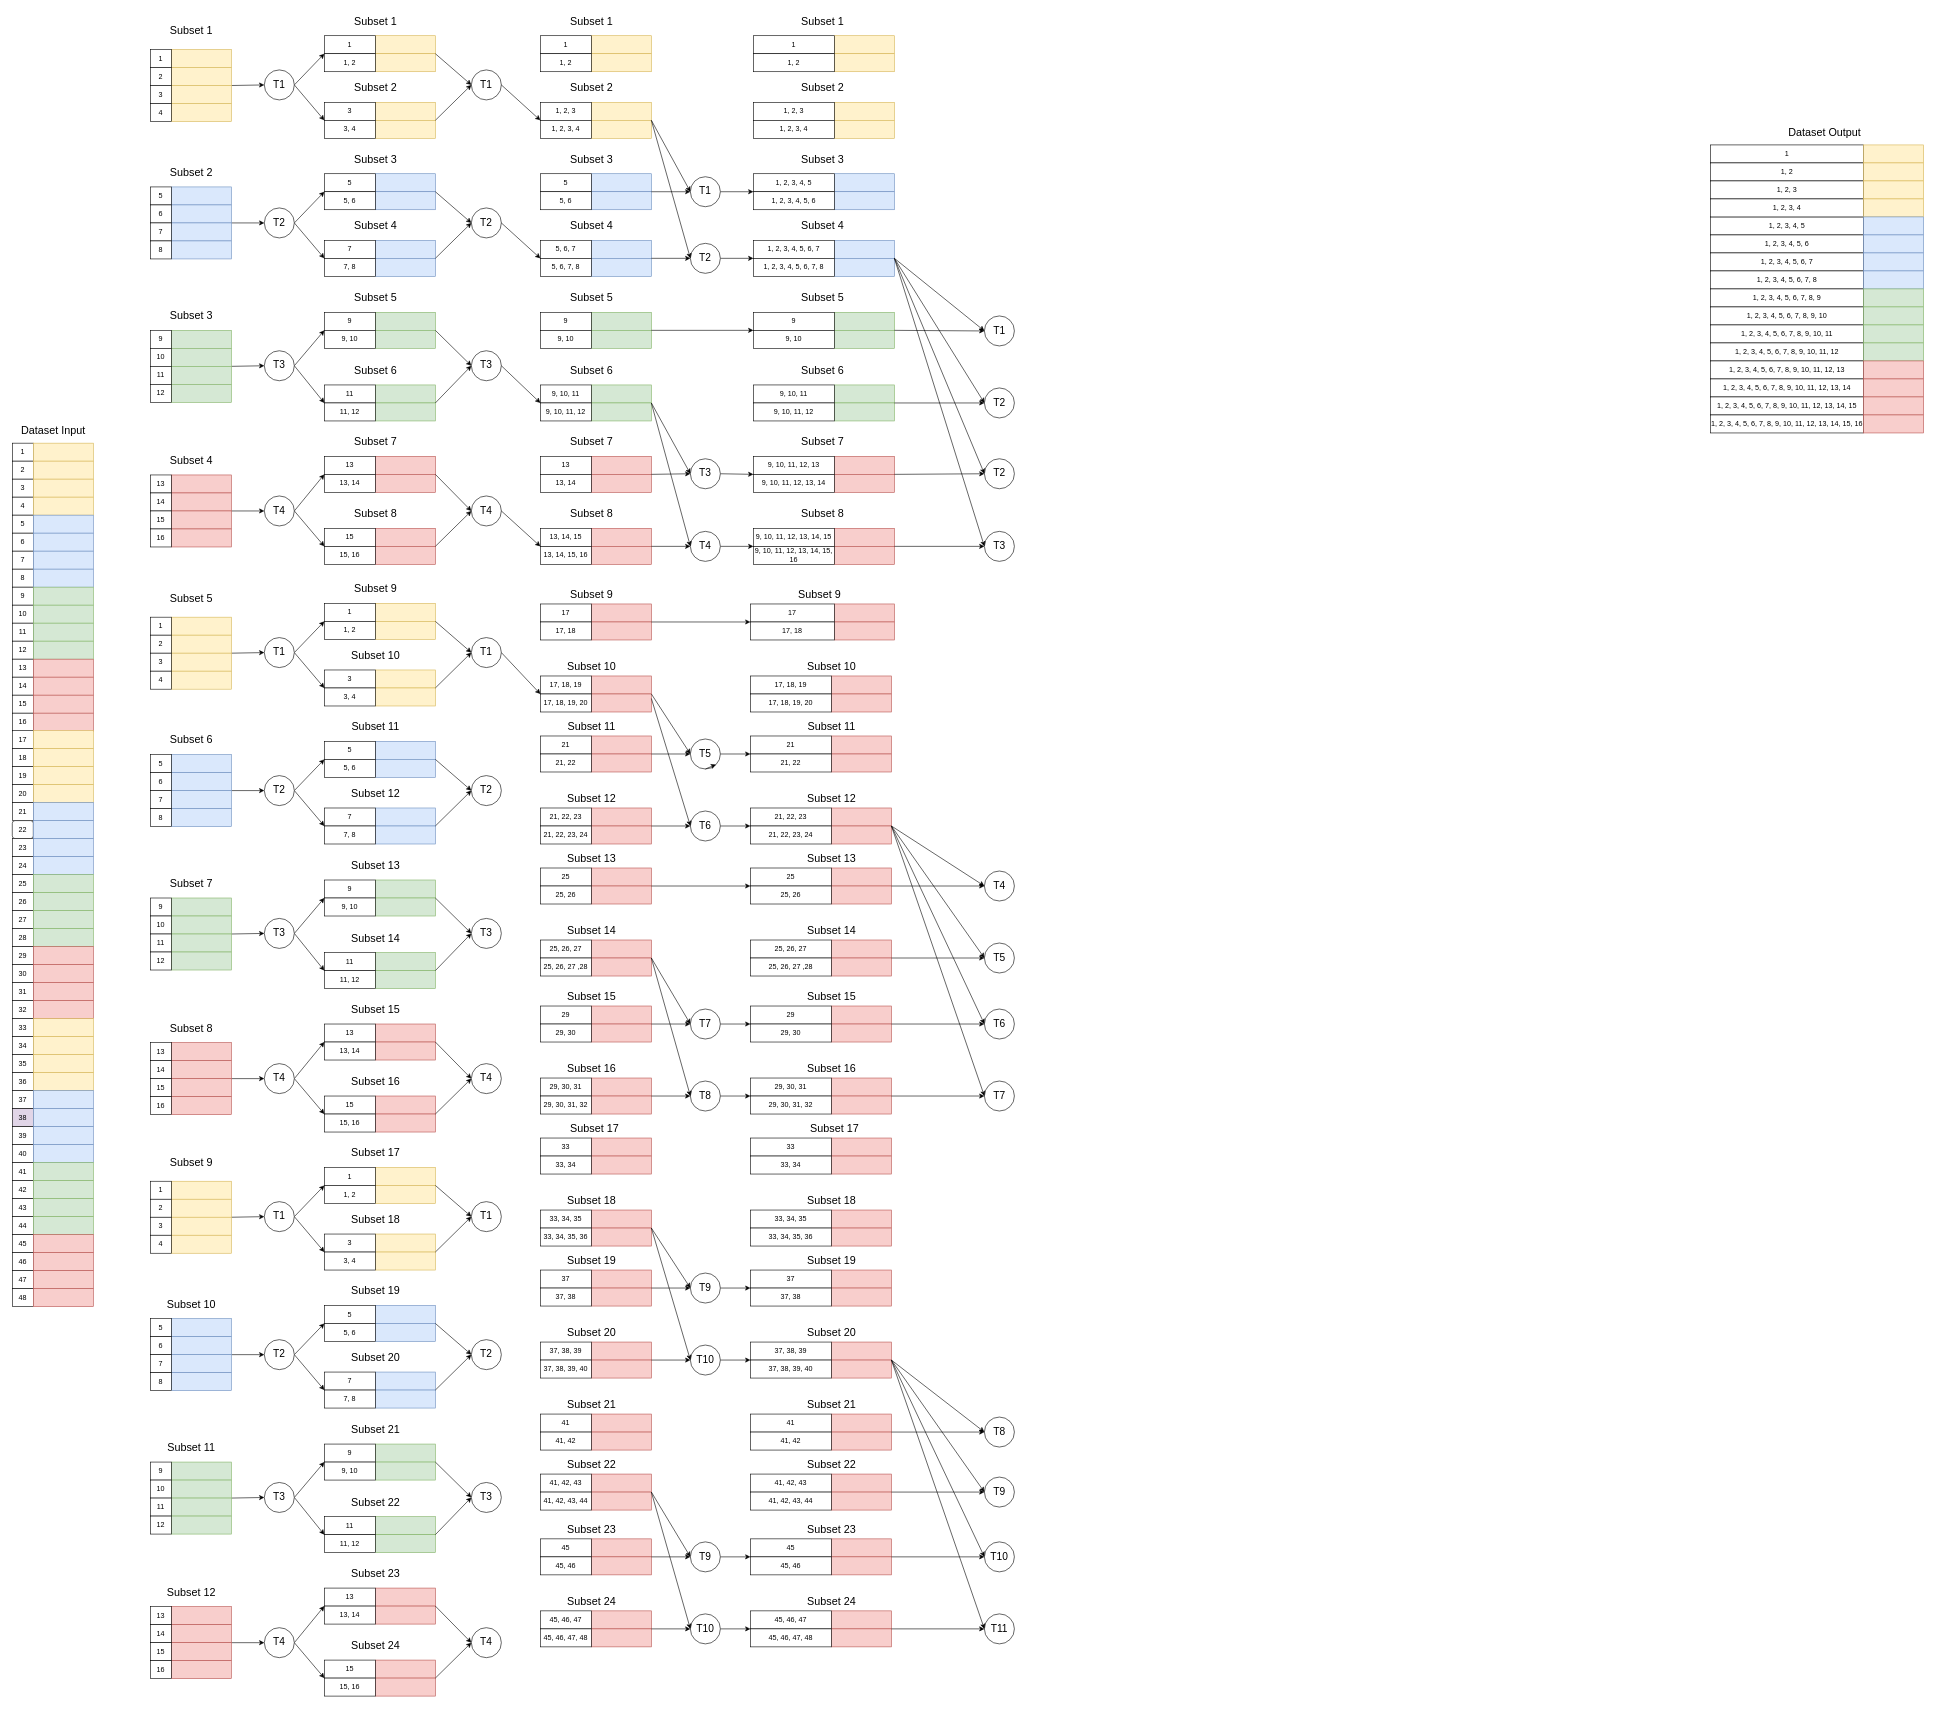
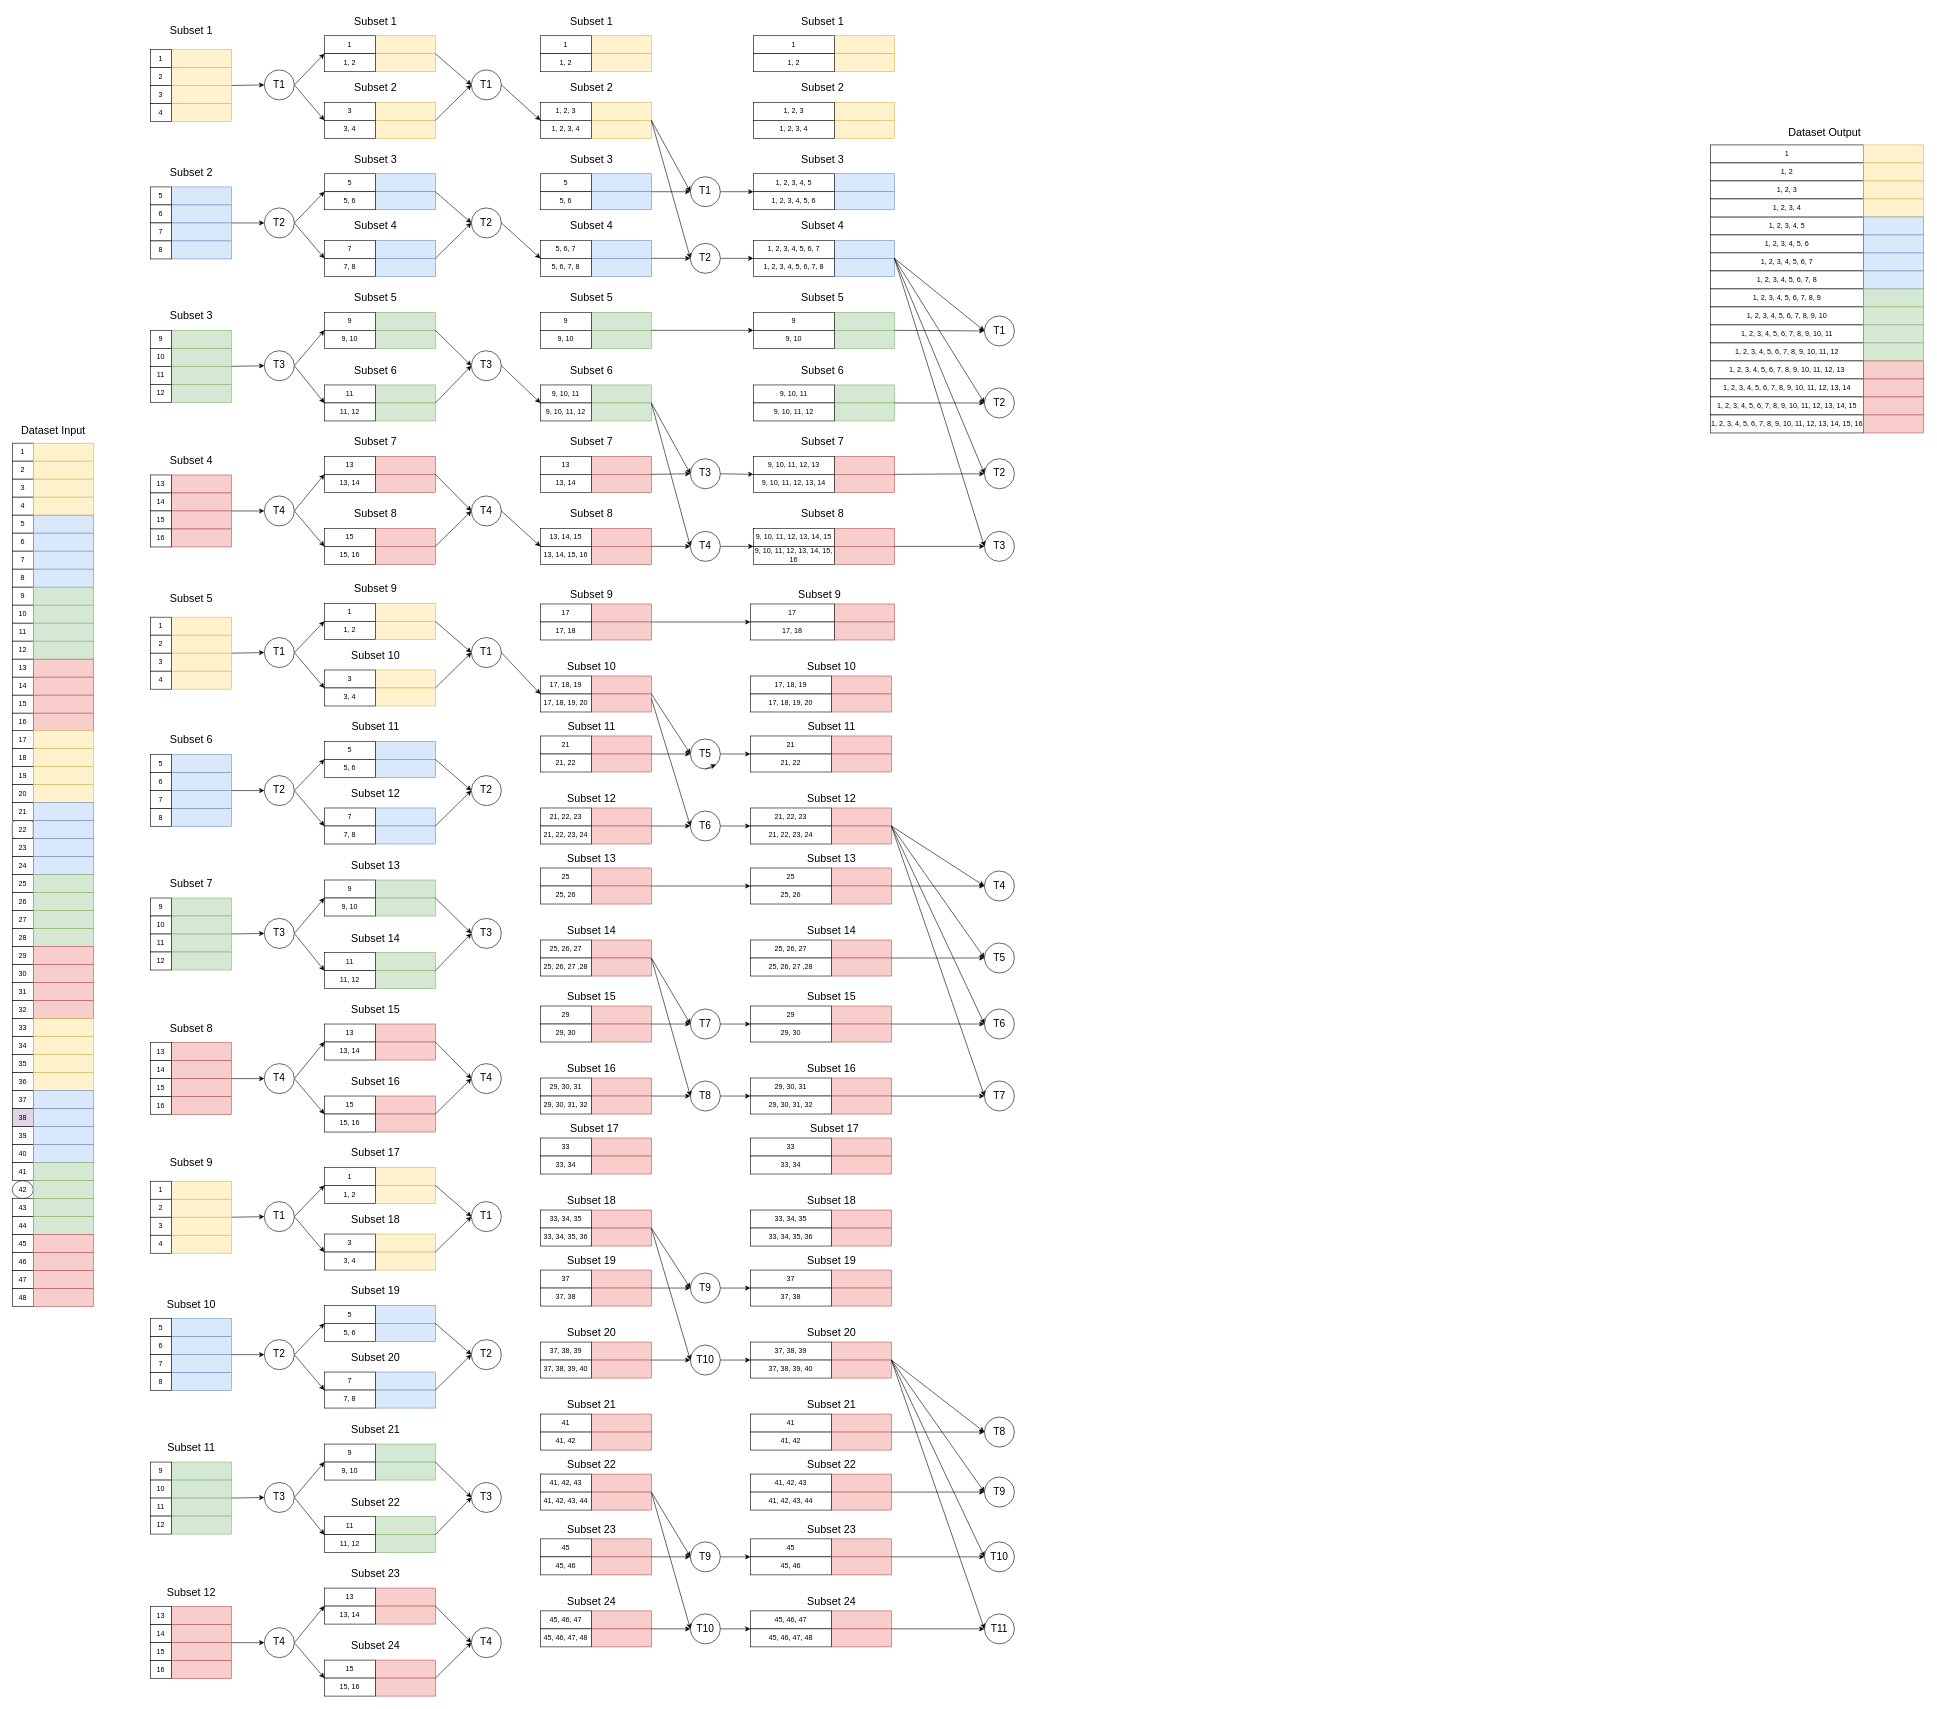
node "42": shape rectangle -> ellipse
